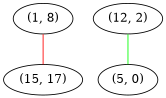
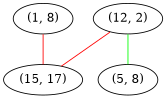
edge "(12, 2)" -- "(15, 17)": added
node "(5, 0)": label "(5, 0)" -> "(5, 8)"
